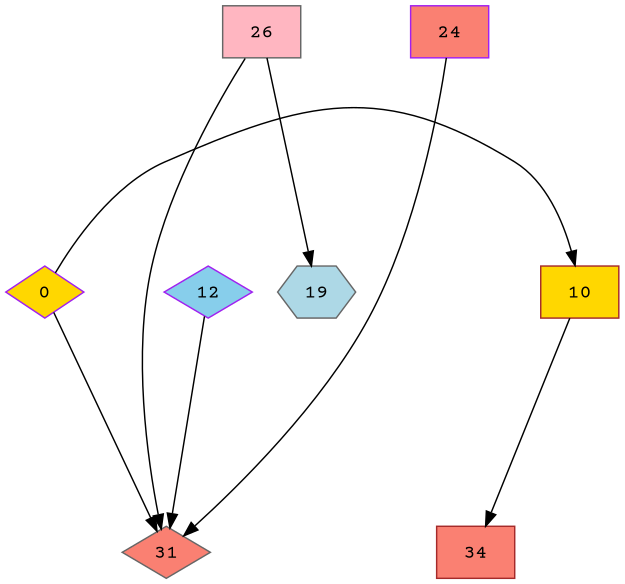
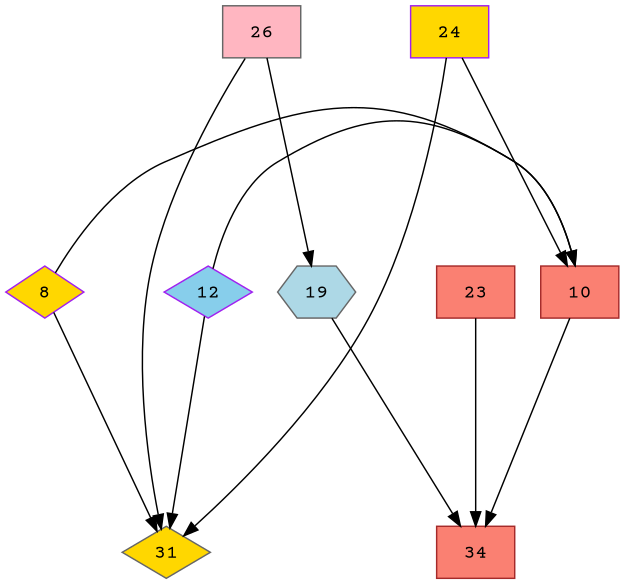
node "24": fillcolor salmon -> gold
edge "12" -> "10": added
edge "24" -> "10": added
node "0": label "0" -> "8"
node "23": added
node "10": fillcolor gold -> salmon
edge "19" -> "34": added
node "31": fillcolor salmon -> gold
